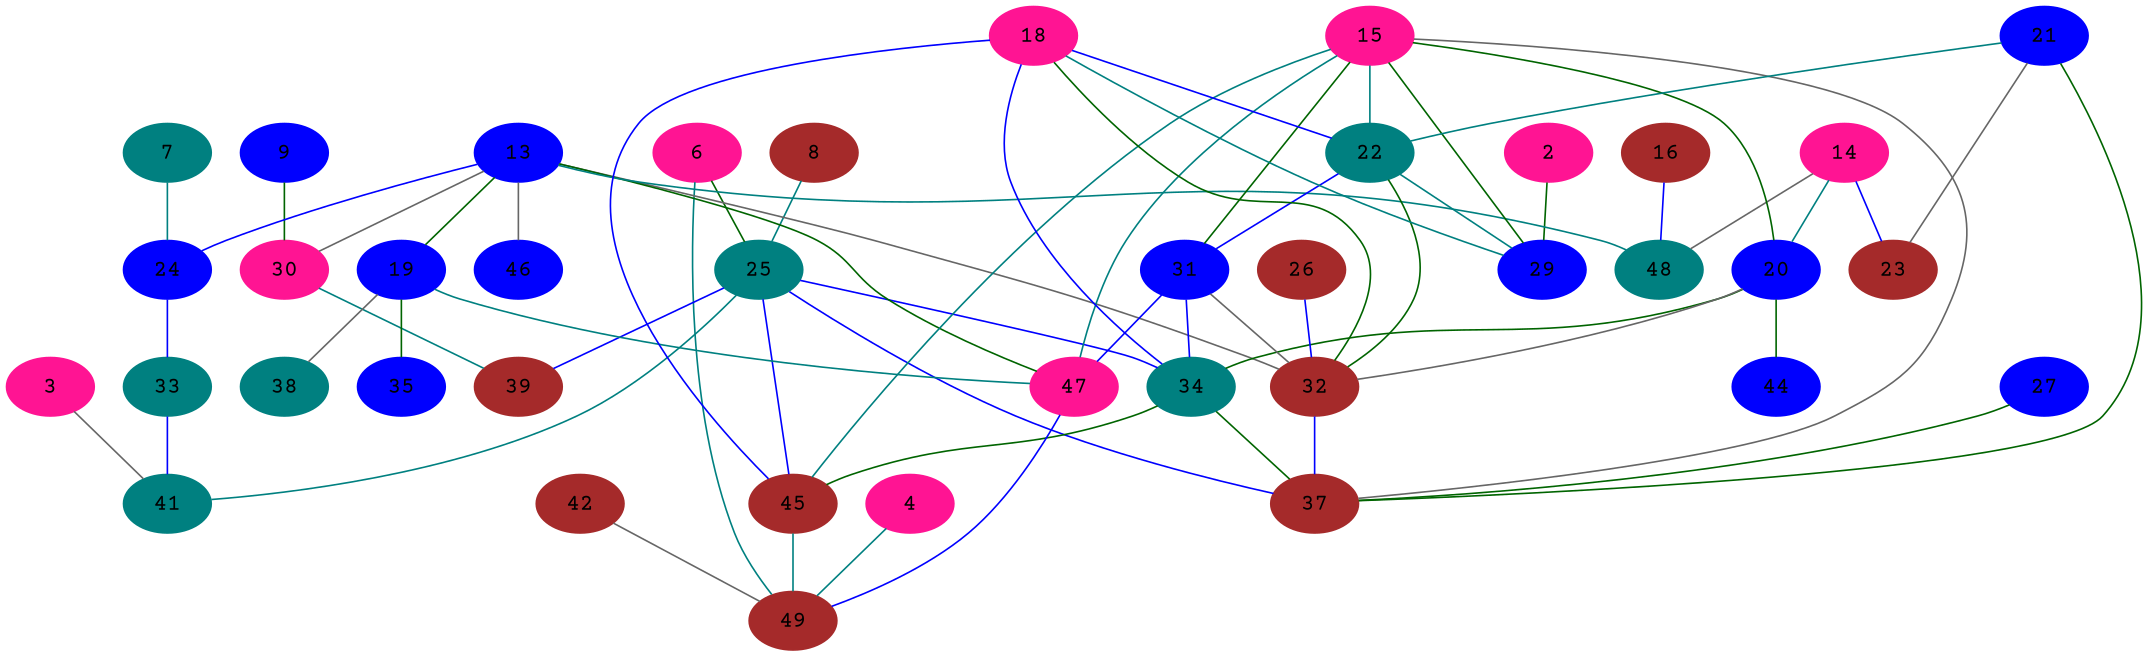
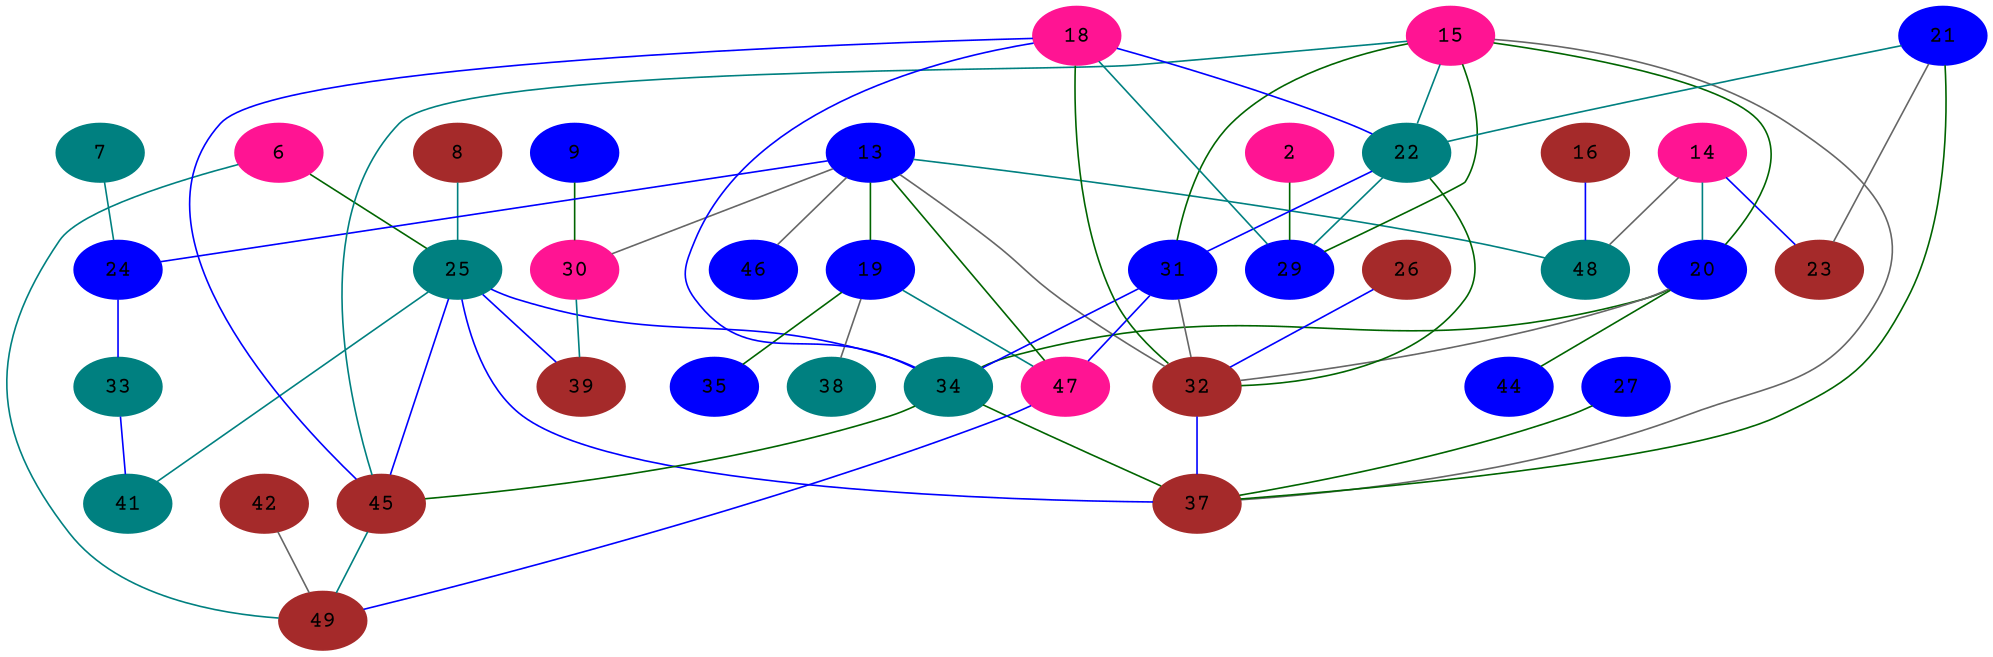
edge "15" -- "47": removed
node "3": removed
node "4": removed
